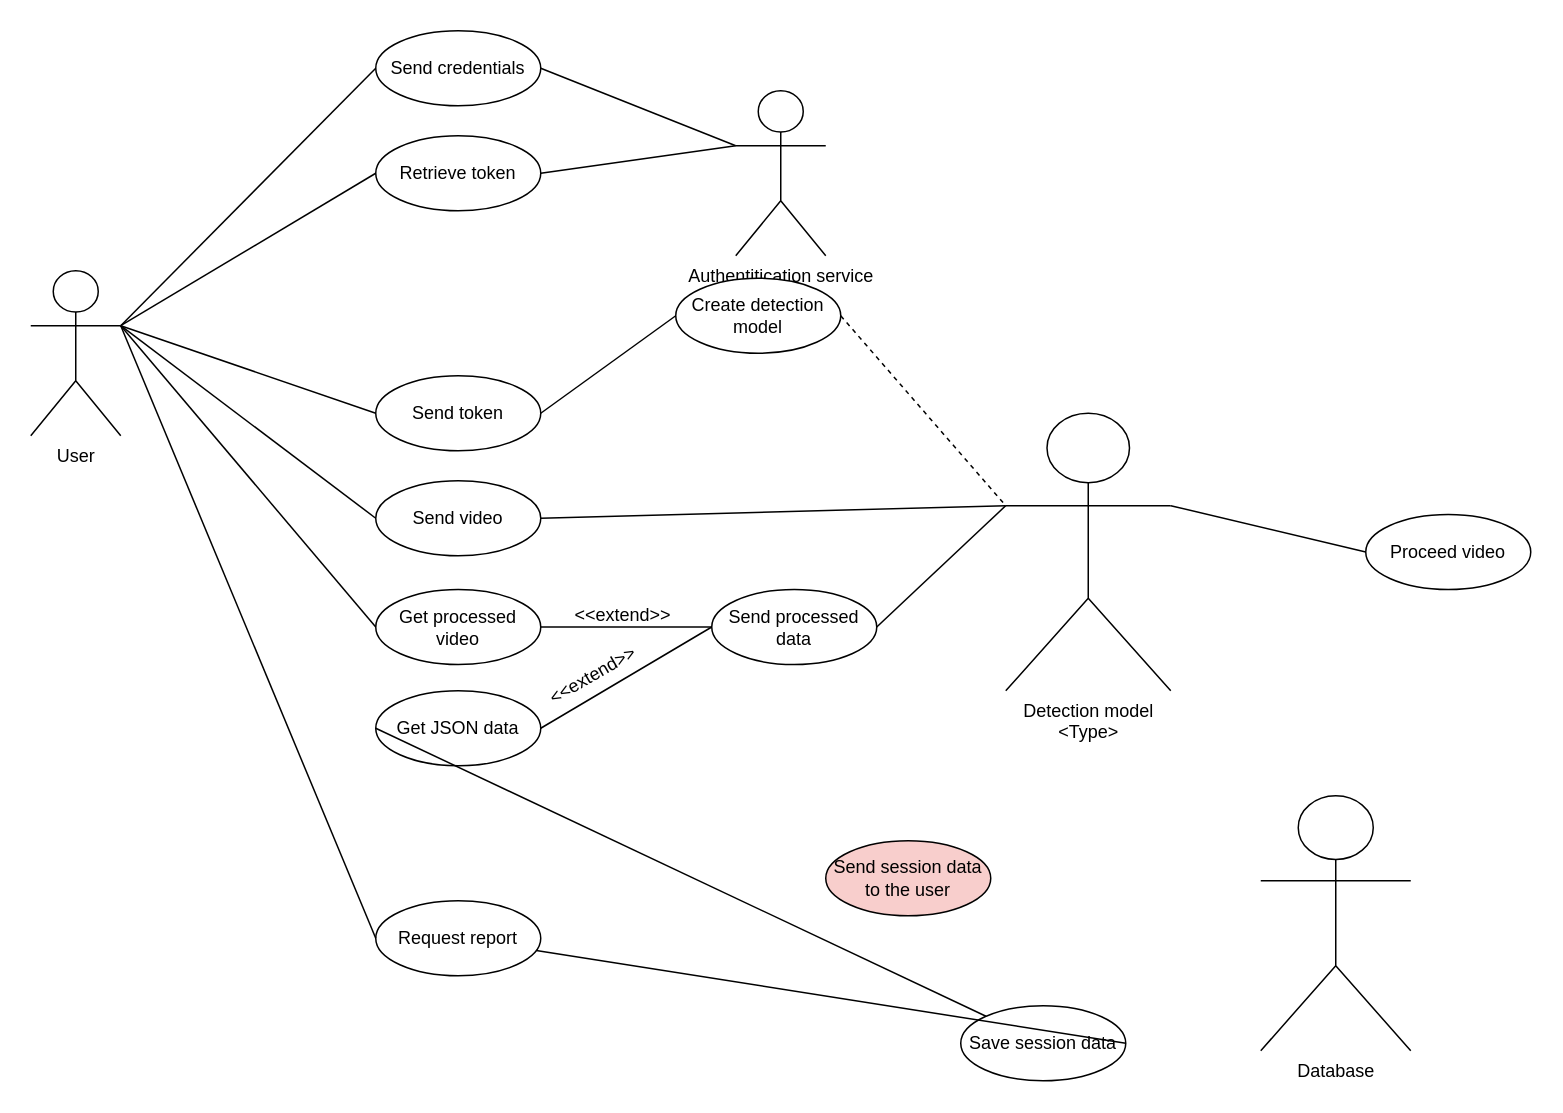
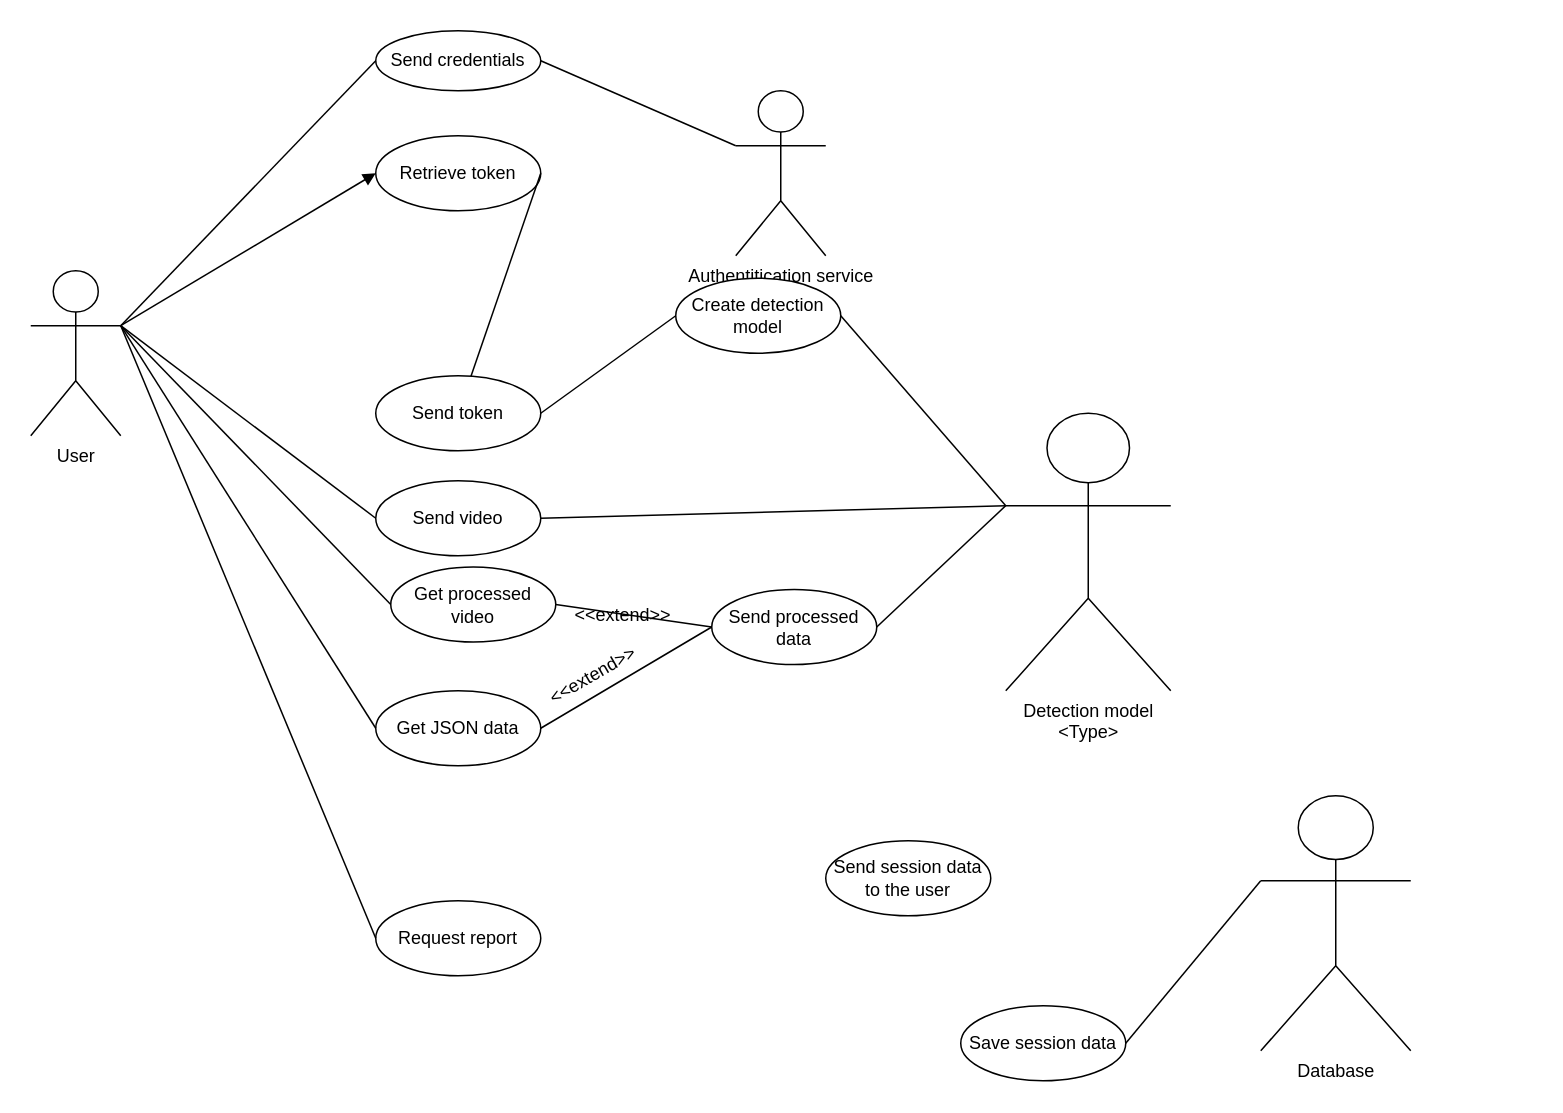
node "Send credentials": size 165x75 -> 165x60
edge "Retrieve token" -- "Authentitication service": now "Retrieve token" -- "Send token"
edge "Retrieve token" -- "User": arrowhead none -> block
edge "User" -- "Send token": removed
edge "Create detection model" -- "Detection model <Type>": style dashed -> solid
edge "Detection model <Type>" -- "Proceed video": removed
node "Proceed video": removed
node "Get processed video": moved (458, 627) -> (473, 605)
edge "Get JSON data" -- "Save session data": now "Get JSON data" -- "User"
node "Send session data to the user": fillcolor #f8cecc -> #ffffff
edge "Request report" -- "Save session data": now "Database" -- "Save session data"
